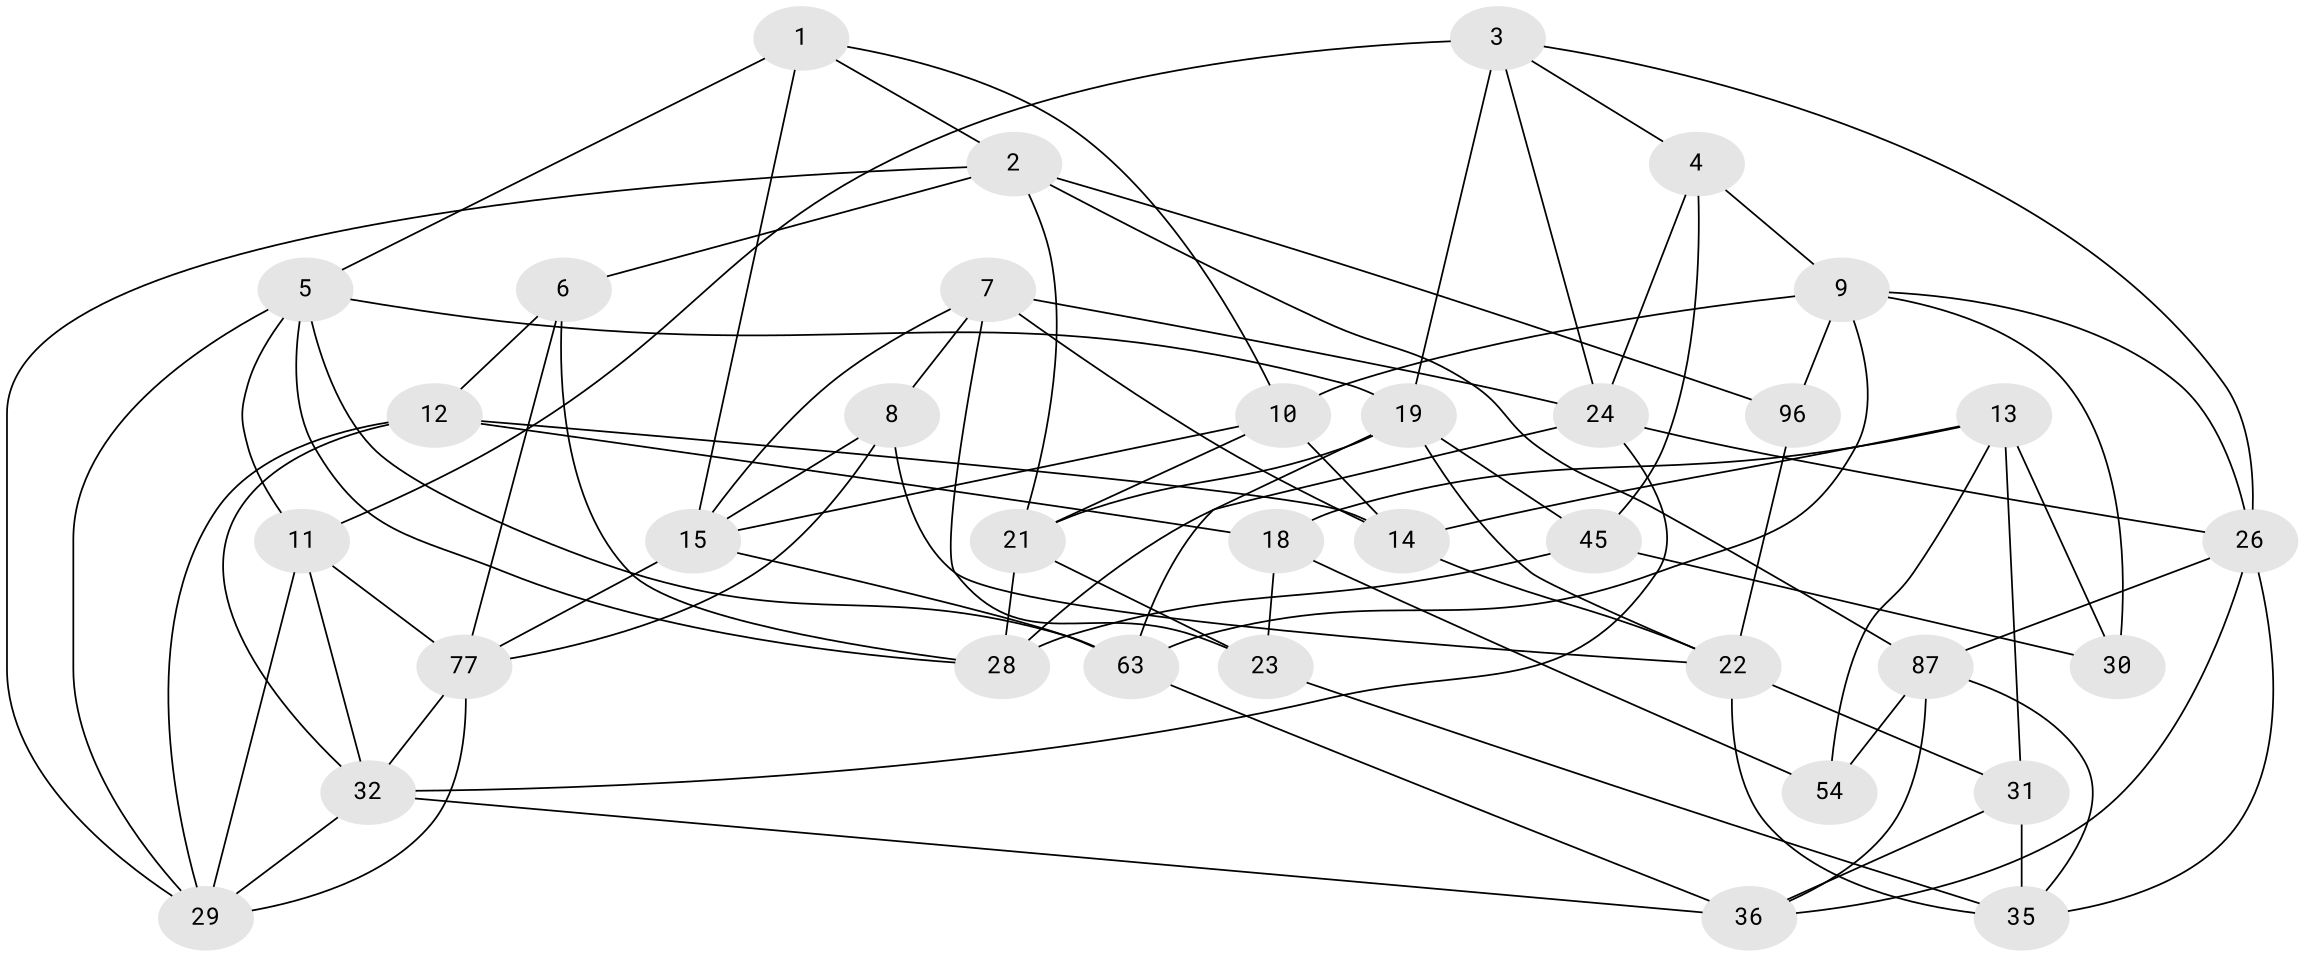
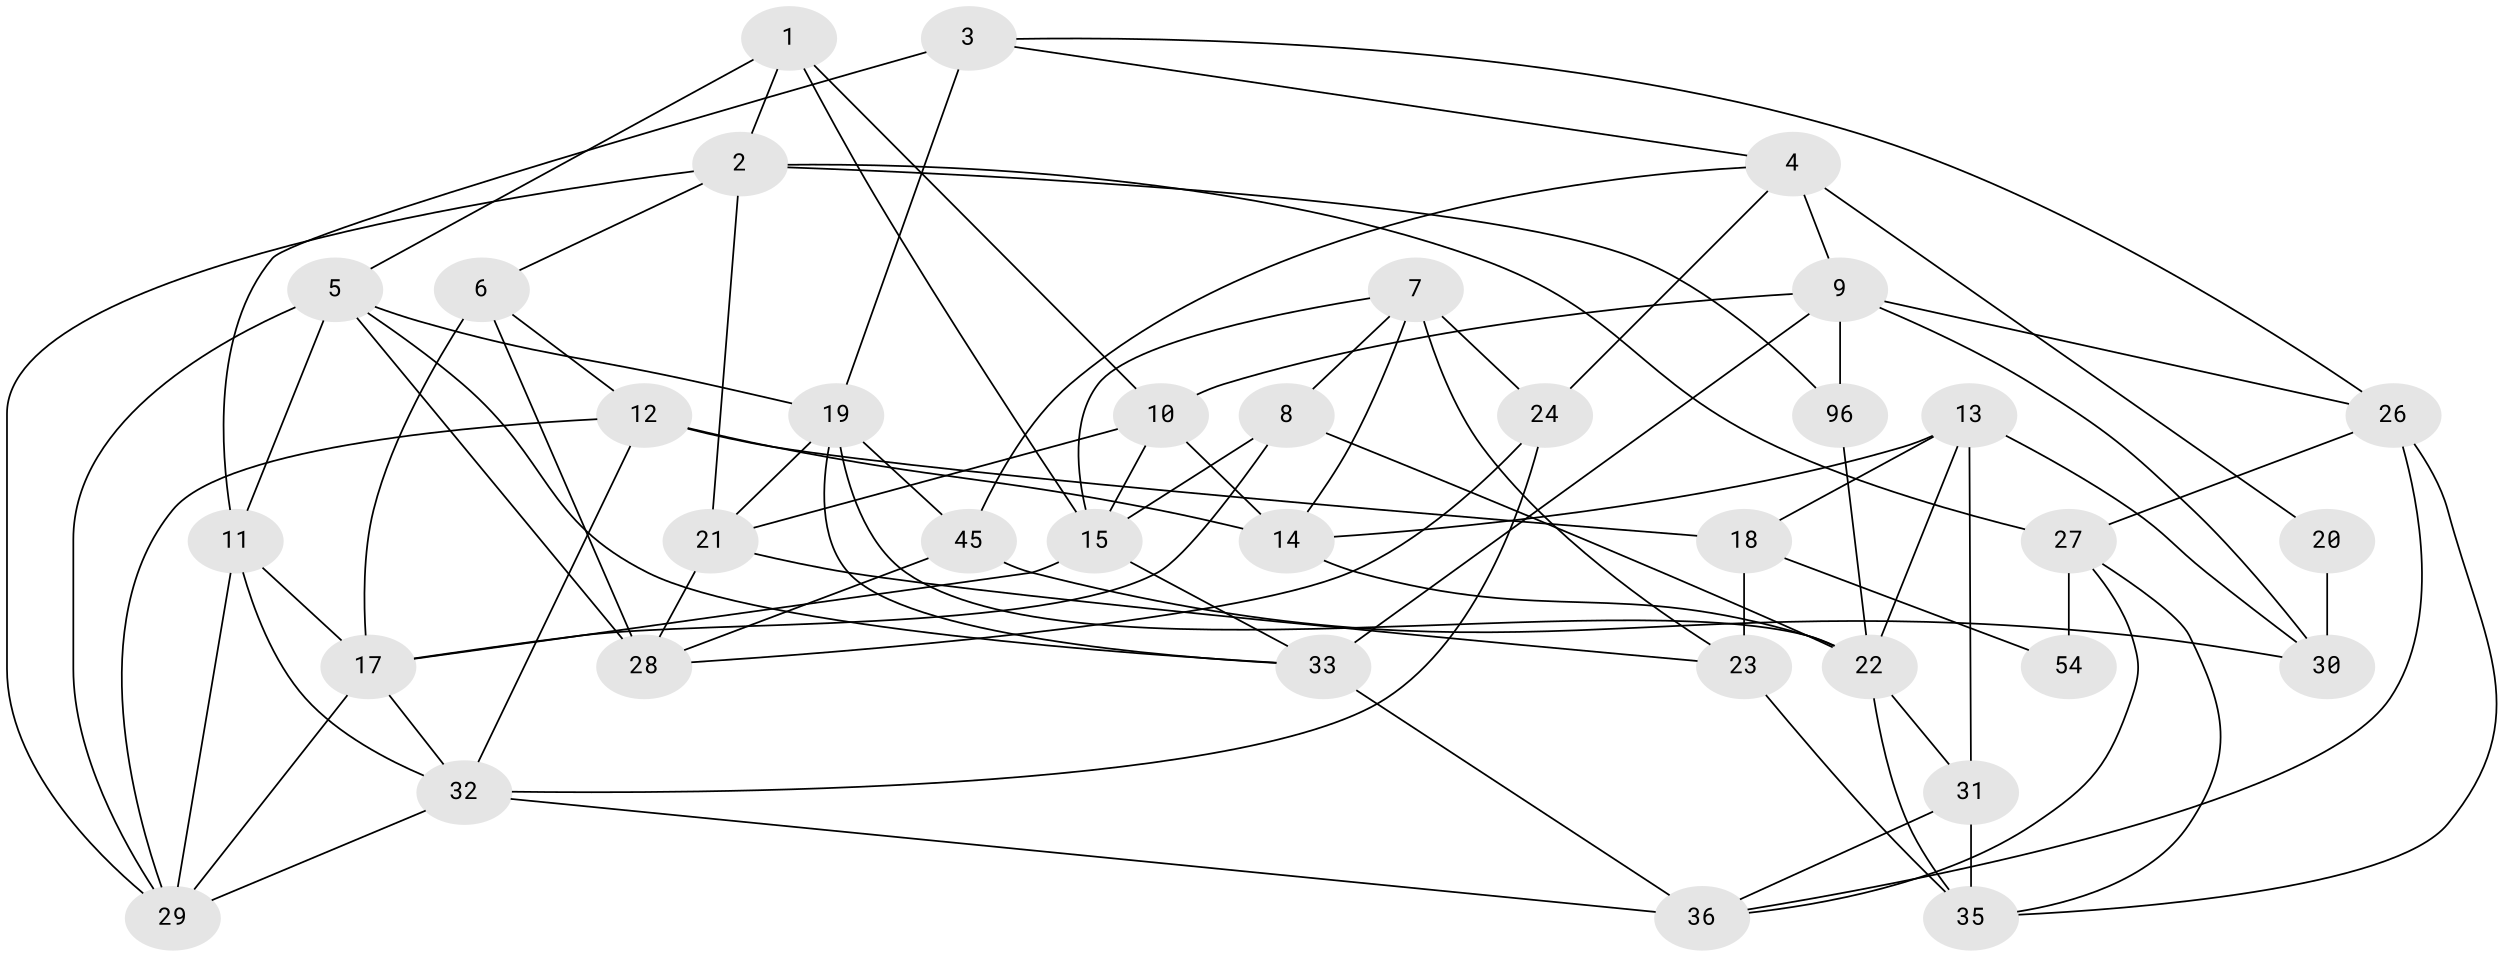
edge "3" -- "24": removed
edge "24" -- "26": removed
node "20": added
edge "13" -- "54": now "13" -- "22"
node "77": label "77" -> "17"
node "63": label "63" -> "33"
node "87": label "87" -> "27"
